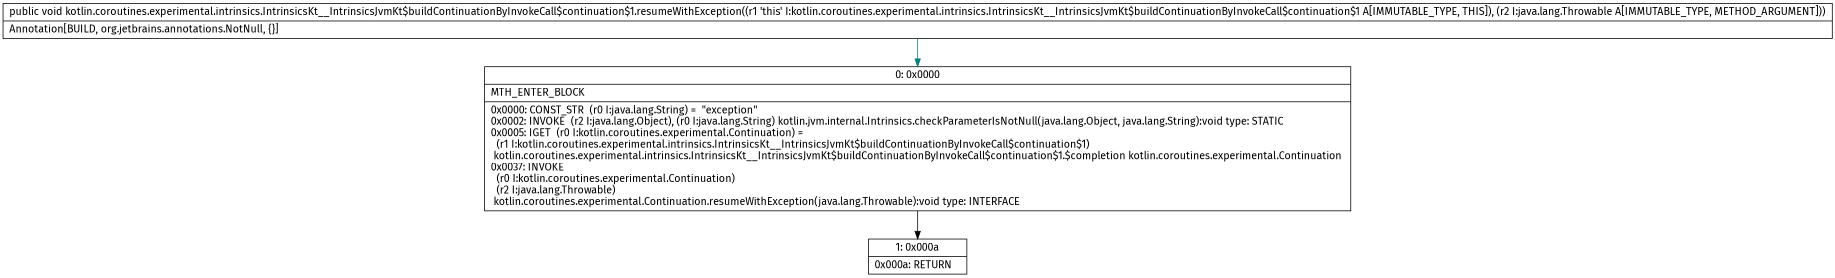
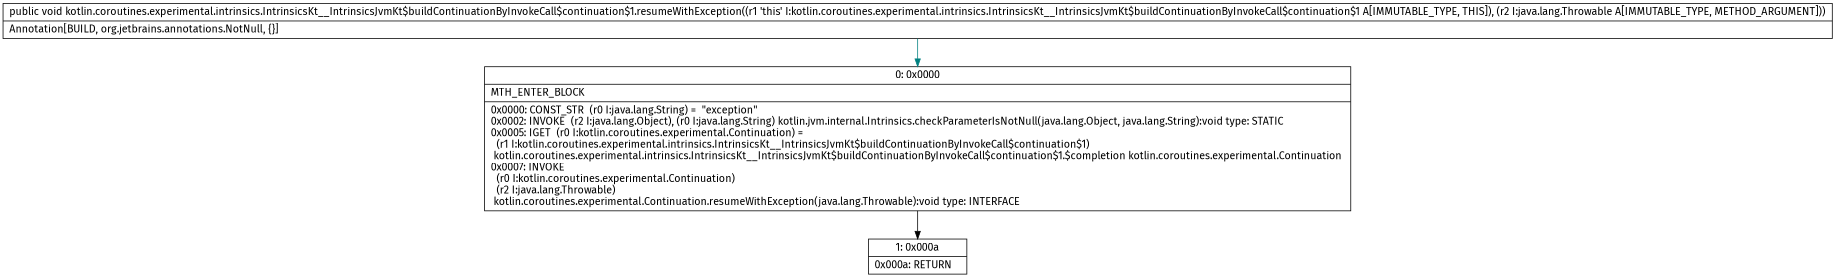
node "0: 0x0000": text "0x0037: INVOKE" -> "0x0007: INVOKE"
